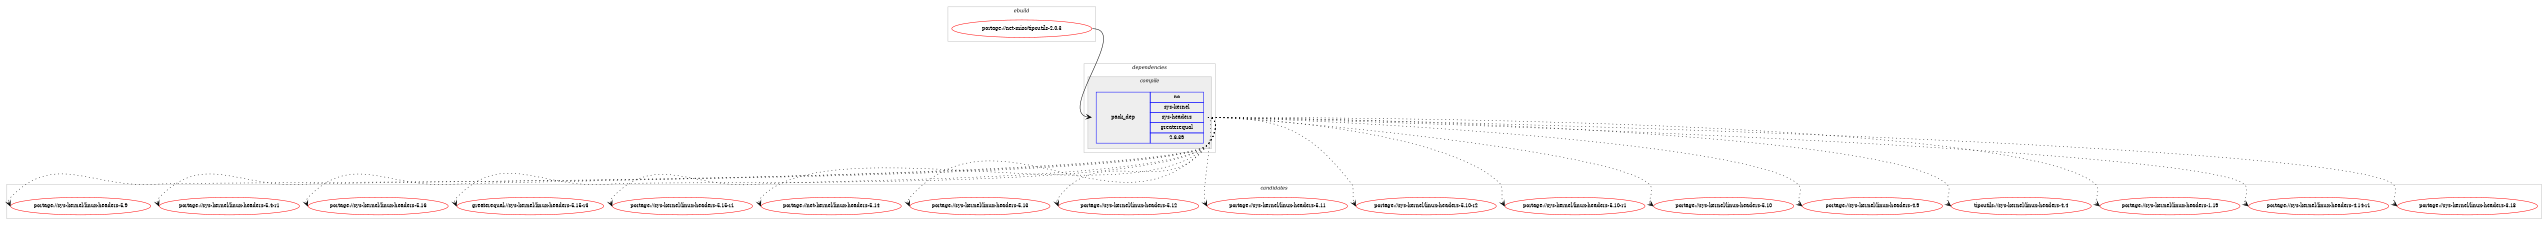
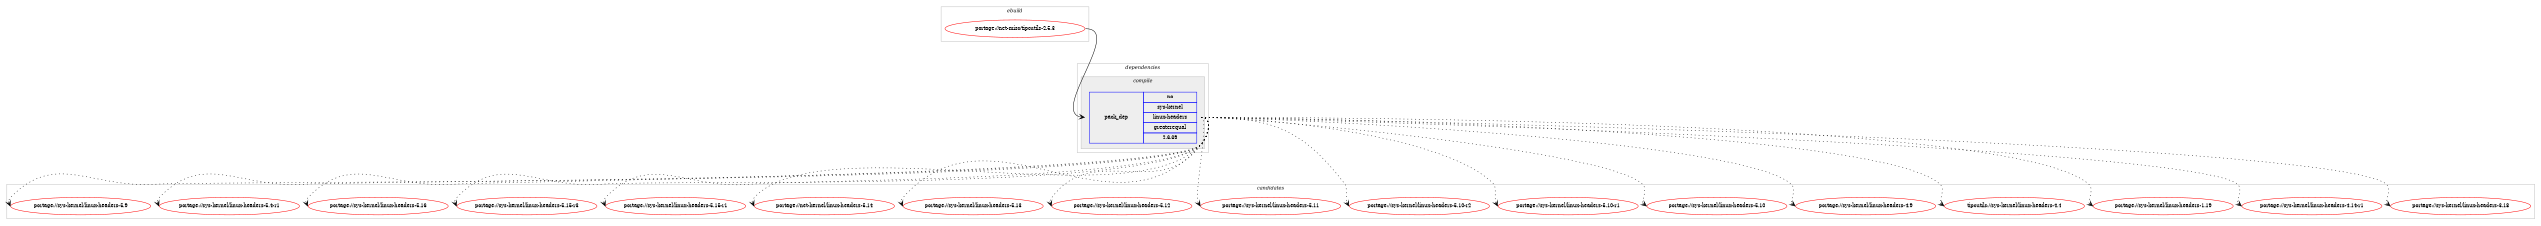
node "portage://net-misc/tipcutils-2.0.3": label "portage://net-misc/tipcutils-2.0.3" -> "portage://net-misc/tipcutils-2.5.3"
node "pack_dep": text "sys-headers" -> "linux-headers"
node "greaterequal://sys-kernel/linux-headers-5.15-r3": label "greaterequal://sys-kernel/linux-headers-5.15-r3" -> "portage://sys-kernel/linux-headers-5.15-r3"
